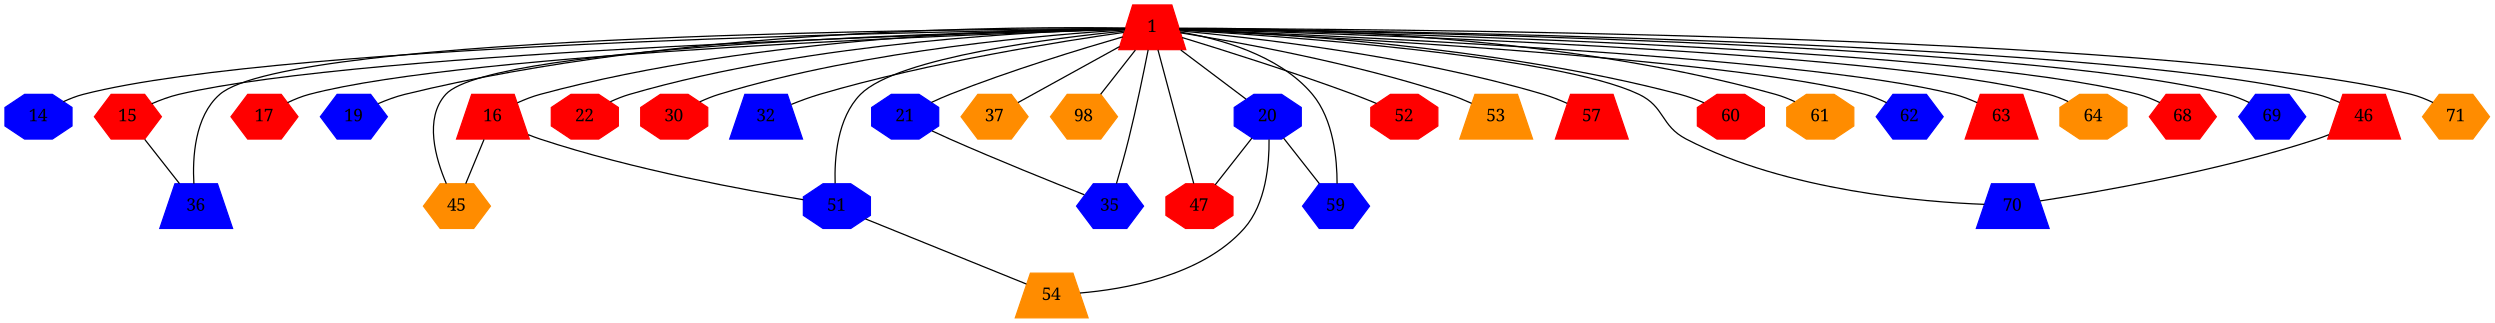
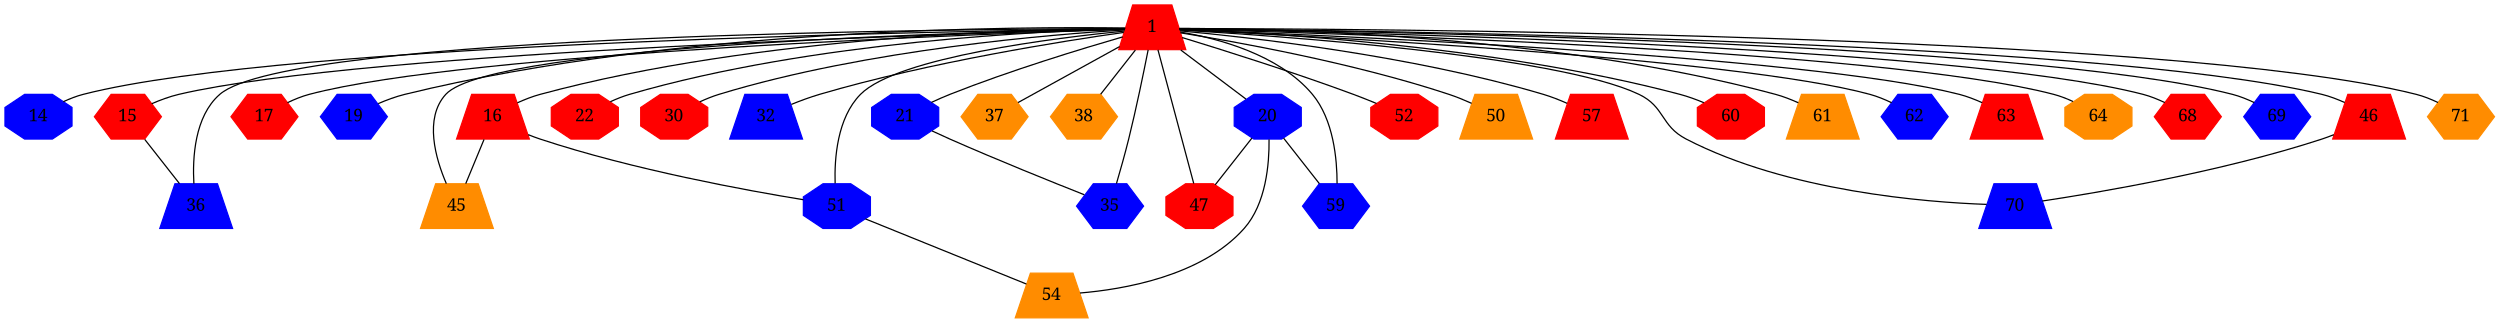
node "98": label "98" -> "38"
node "53": label "53" -> "50"
node "61": shape octagon -> trapezium
node "45": shape hexagon -> trapezium
